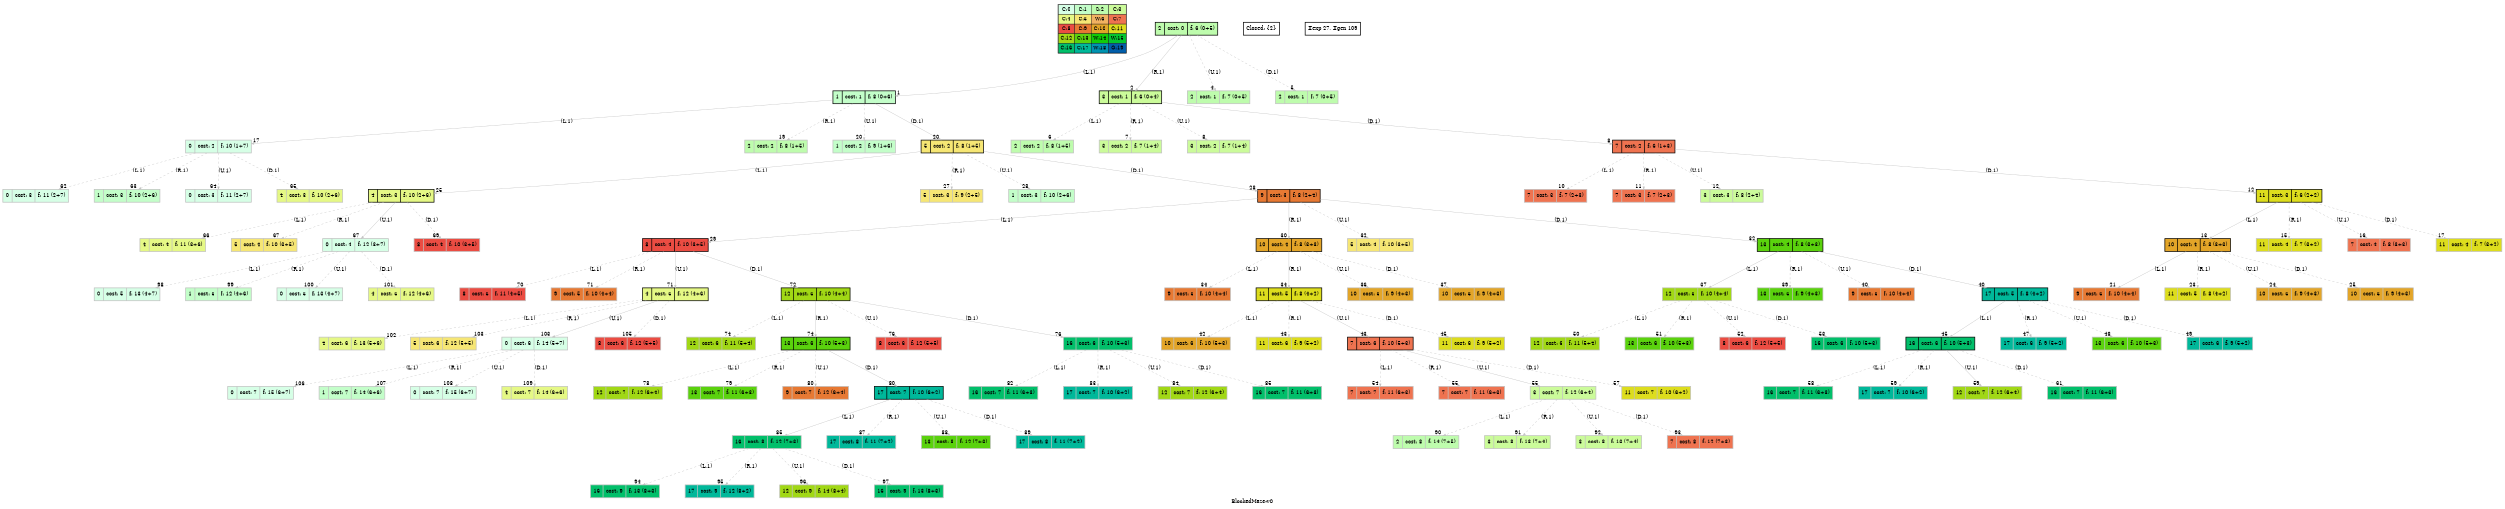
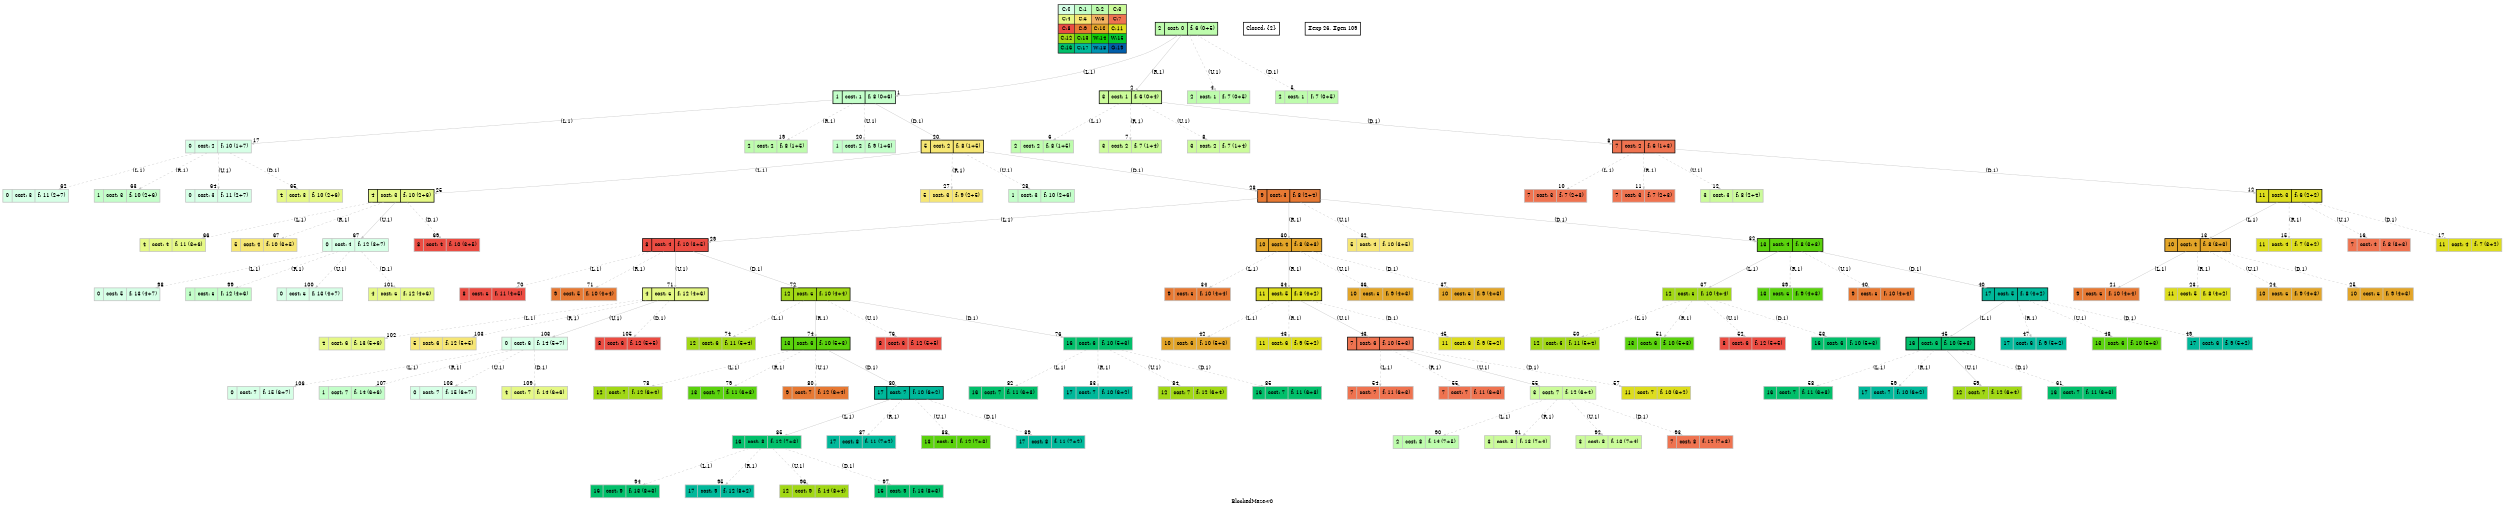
node "#exp 27, #gen 109": label "#exp 27, #gen 109" -> "#exp 26, #gen 109"
